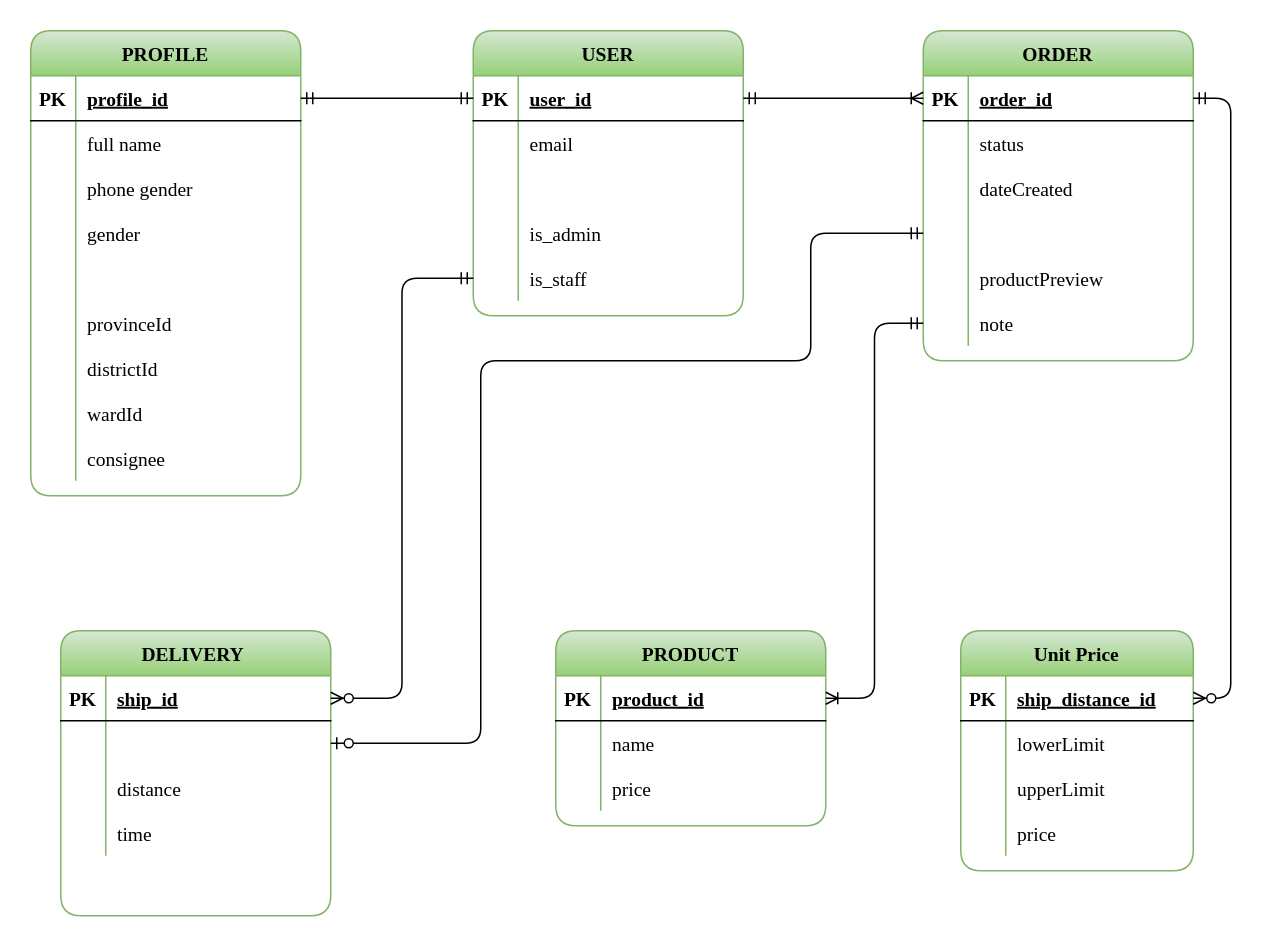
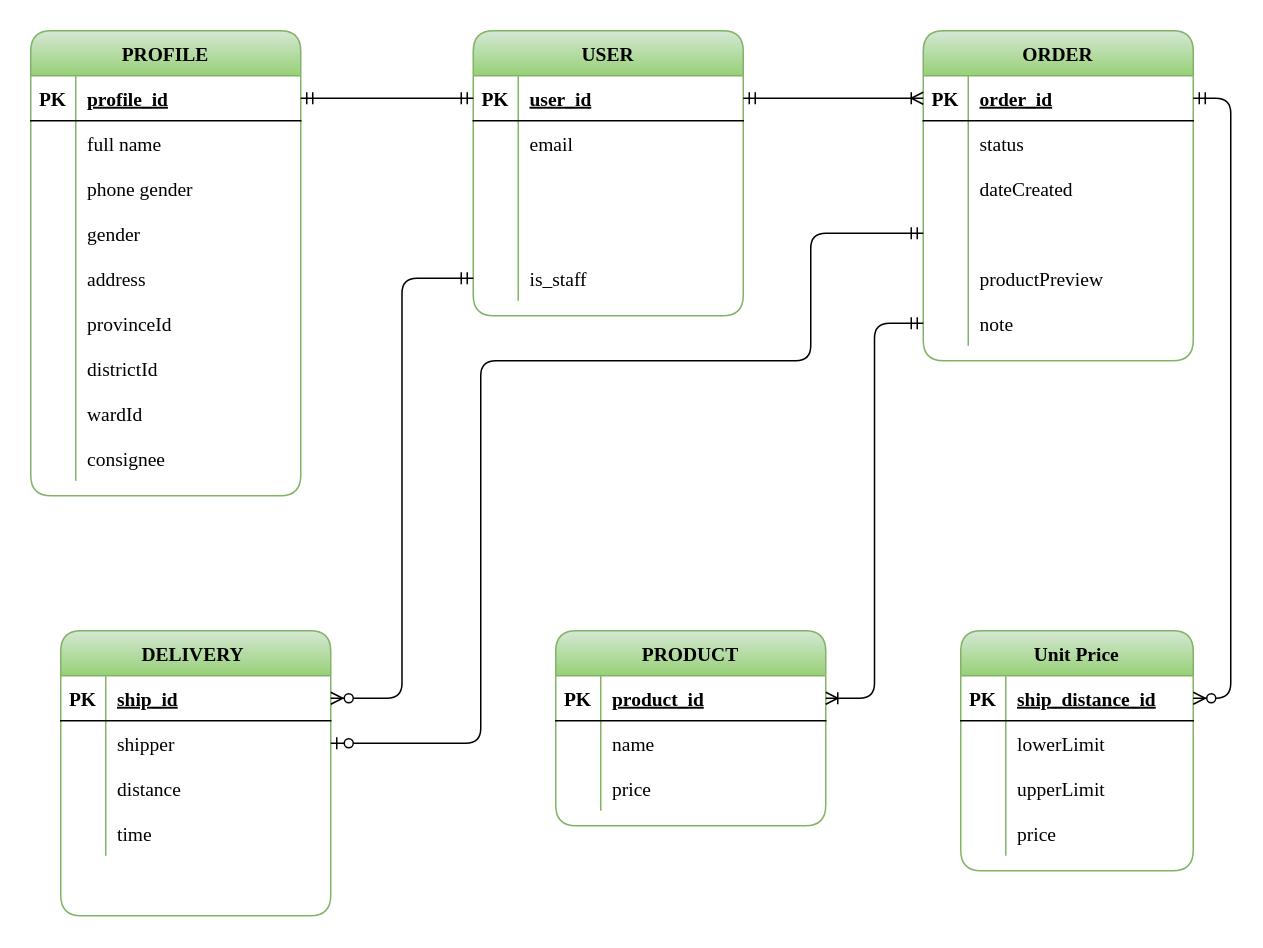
node "is_admin": removed
node "address": added
node "shipper": added
